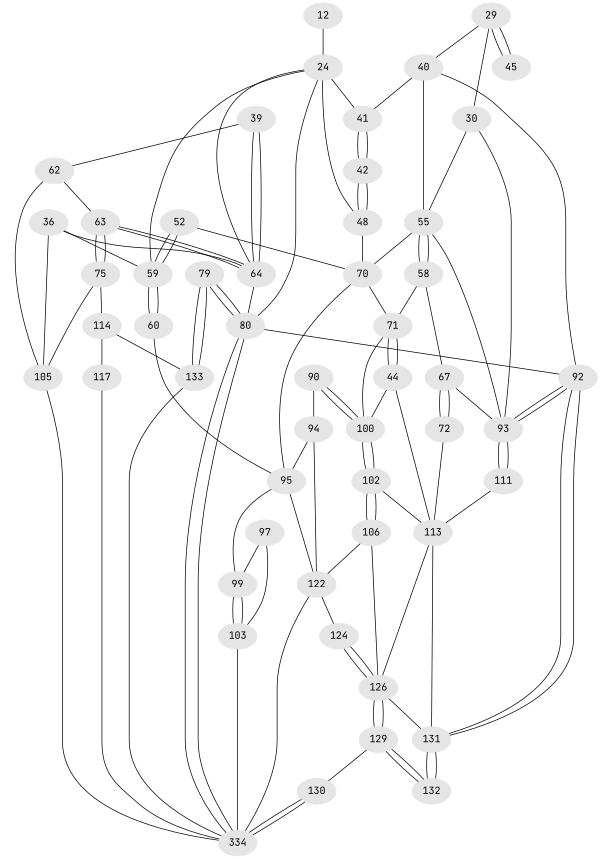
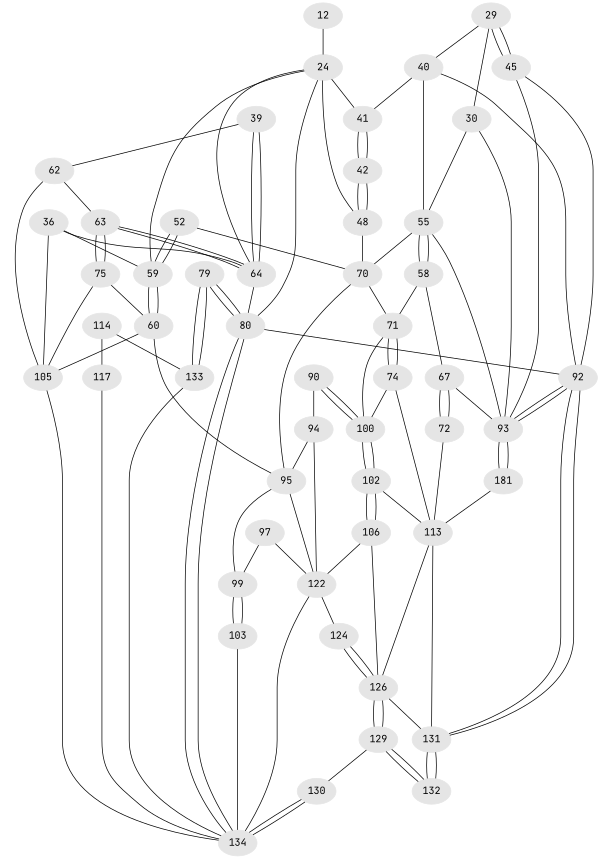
edge "45" -- "92": added
edge "45" -- "93": added
edge "75" -- "114": now "75" -- "60"
edge "60" -- "105": added
node "44": label "44" -> "74"
node "111": label "111" -> "181"
edge "97" -- "103": now "97" -- "122"
node "334": label "334" -> "134"
